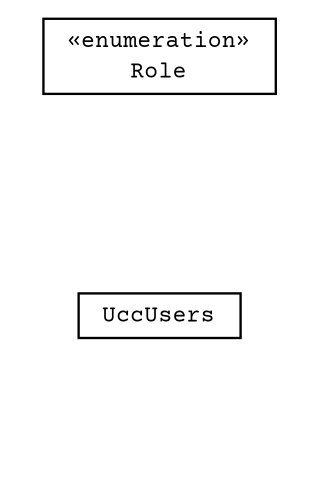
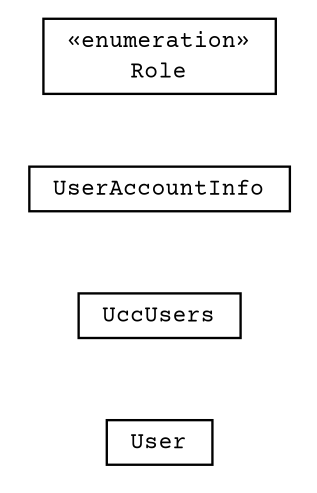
node "UserAccountInfo": added
node "User": added
